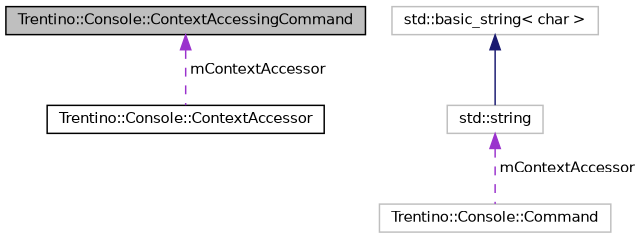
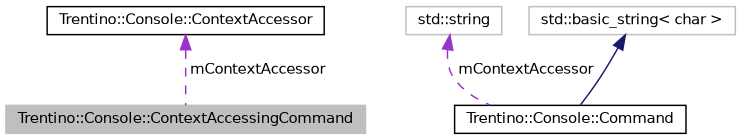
node "Trentino::Console::ContextAccessingCommand": color black -> grey75
edge "Trentino::Console::ContextAccessor" -> "Trentino::Console::ContextAccessingCommand": reversed
edge "std::string" -> "std::basic_string< char >": now "Trentino::Console::Command" -> "std::basic_string< char >"
node "Trentino::Console::Command": color grey75 -> black
